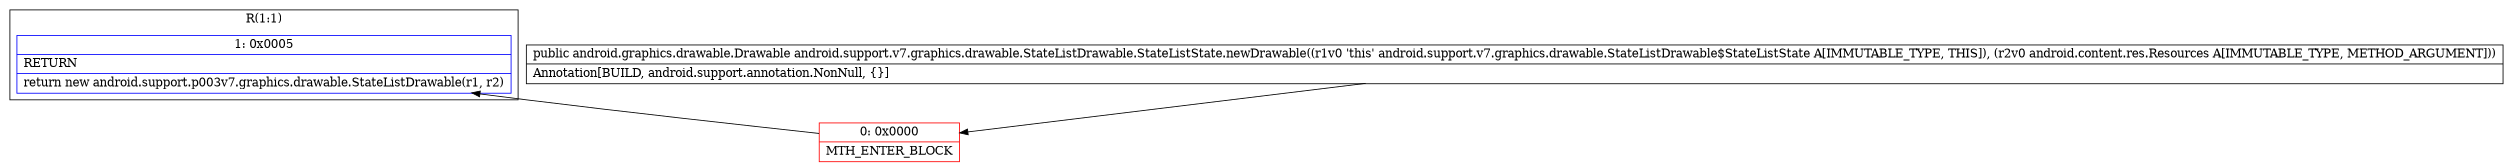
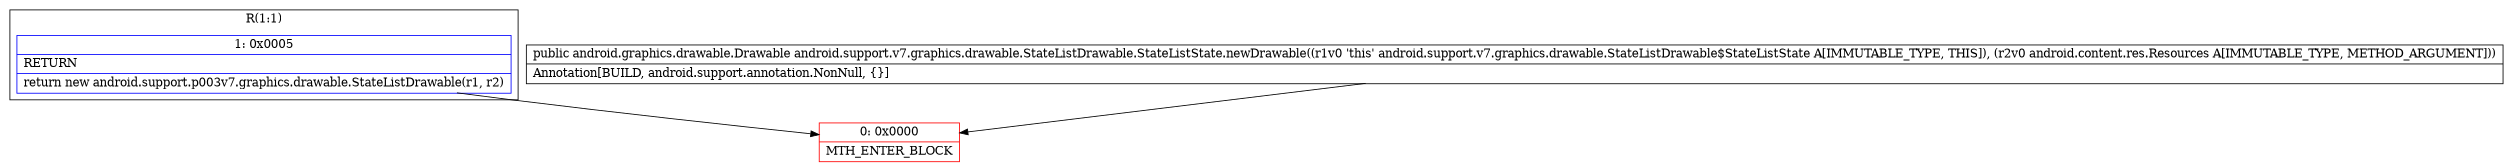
edge "0: 0x0000" -> "1: 0x0005": reversed
